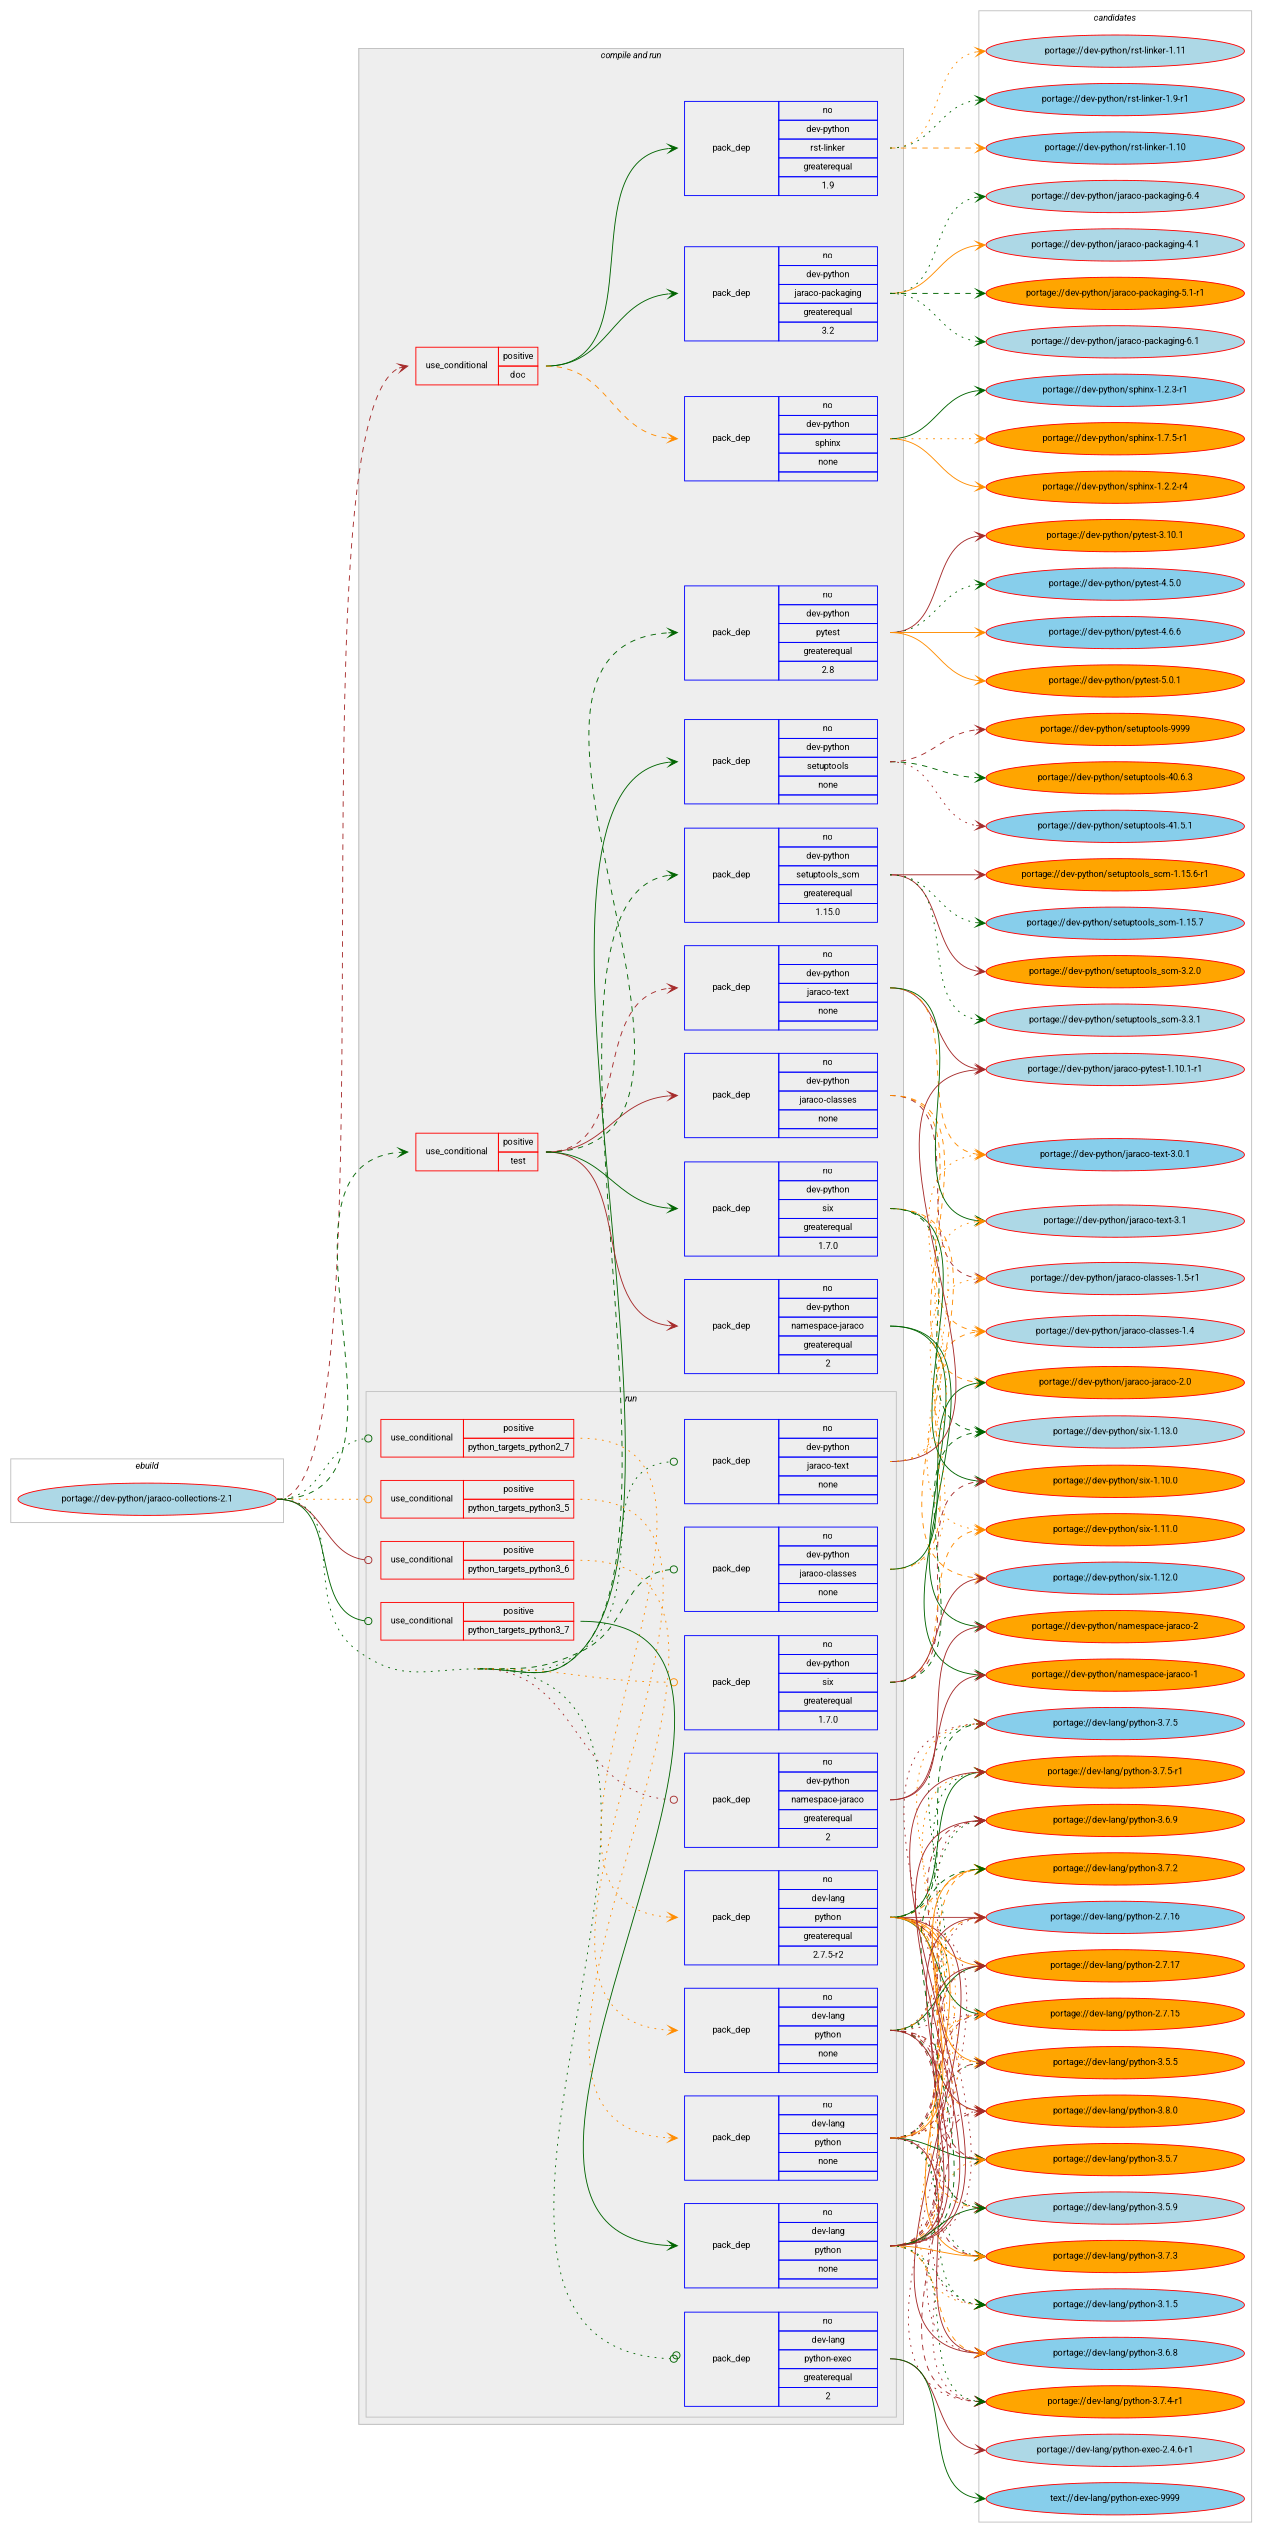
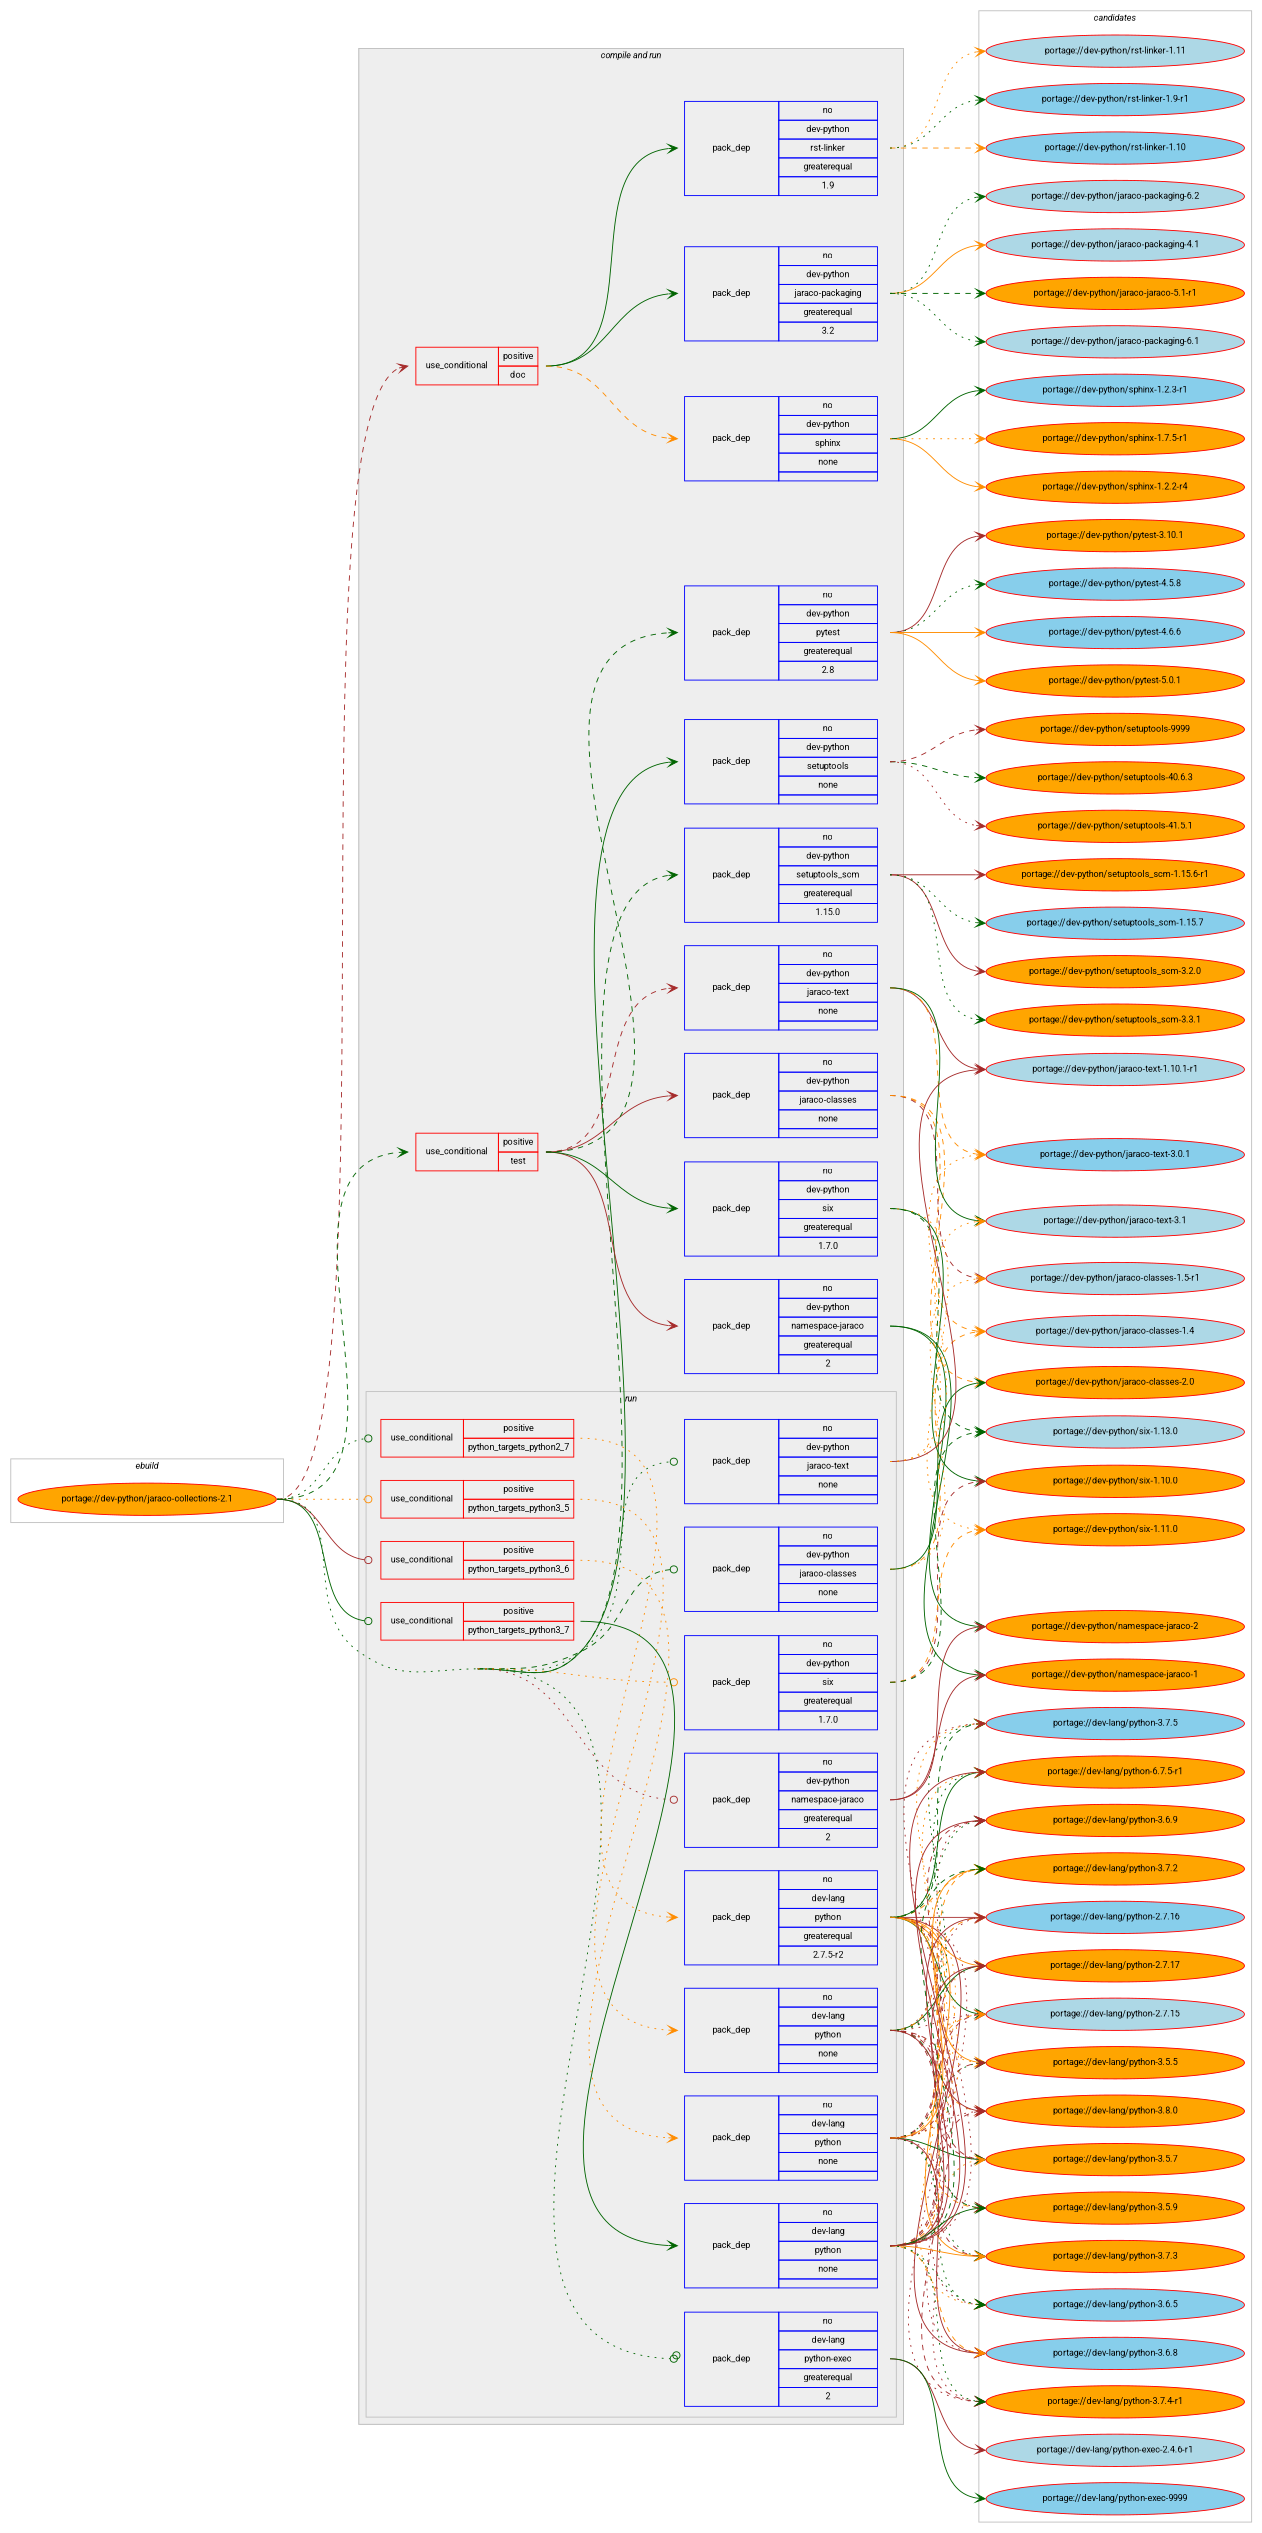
node "portage://dev-python/jaraco-packaging-6.4": label "portage://dev-python/jaraco-packaging-6.4" -> "portage://dev-python/jaraco-packaging-6.2"
node "portage://dev-python/jaraco-packaging-5.1-r1": label "portage://dev-python/jaraco-packaging-5.1-r1" -> "portage://dev-python/jaraco-jaraco-5.1-r1"
node "portage://dev-python/pytest-4.5.0": label "portage://dev-python/pytest-4.5.0" -> "portage://dev-python/pytest-4.5.8"
node "portage://dev-python/setuptools-41.5.1": fillcolor skyblue -> orange
node "portage://dev-python/setuptools_scm-3.3.1": fillcolor lightblue -> orange
node "portage://dev-python/jaraco-pytest-1.10.1-r1": label "portage://dev-python/jaraco-pytest-1.10.1-r1" -> "portage://dev-python/jaraco-text-1.10.1-r1"
node "portage://dev-python/jaraco-jaraco-2.0": label "portage://dev-python/jaraco-jaraco-2.0" -> "portage://dev-python/jaraco-classes-2.0"
node "portage://dev-python/jaraco-collections-2.1": fillcolor lightblue -> orange
node "portage://dev-python/six-1.12.0": removed
node "portage://dev-lang/python-3.7.5-r1": label "portage://dev-lang/python-3.7.5-r1" -> "portage://dev-lang/python-6.7.5-r1"
node "portage://dev-lang/python-2.7.15": fillcolor orange -> lightblue
node "portage://dev-lang/python-3.5.9": fillcolor lightblue -> orange
node "portage://dev-lang/python-3.1.5": label "portage://dev-lang/python-3.1.5" -> "portage://dev-lang/python-3.6.5"
node "text://dev-lang/python-exec-9999": label "text://dev-lang/python-exec-9999" -> "portage://dev-lang/python-exec-9999"
